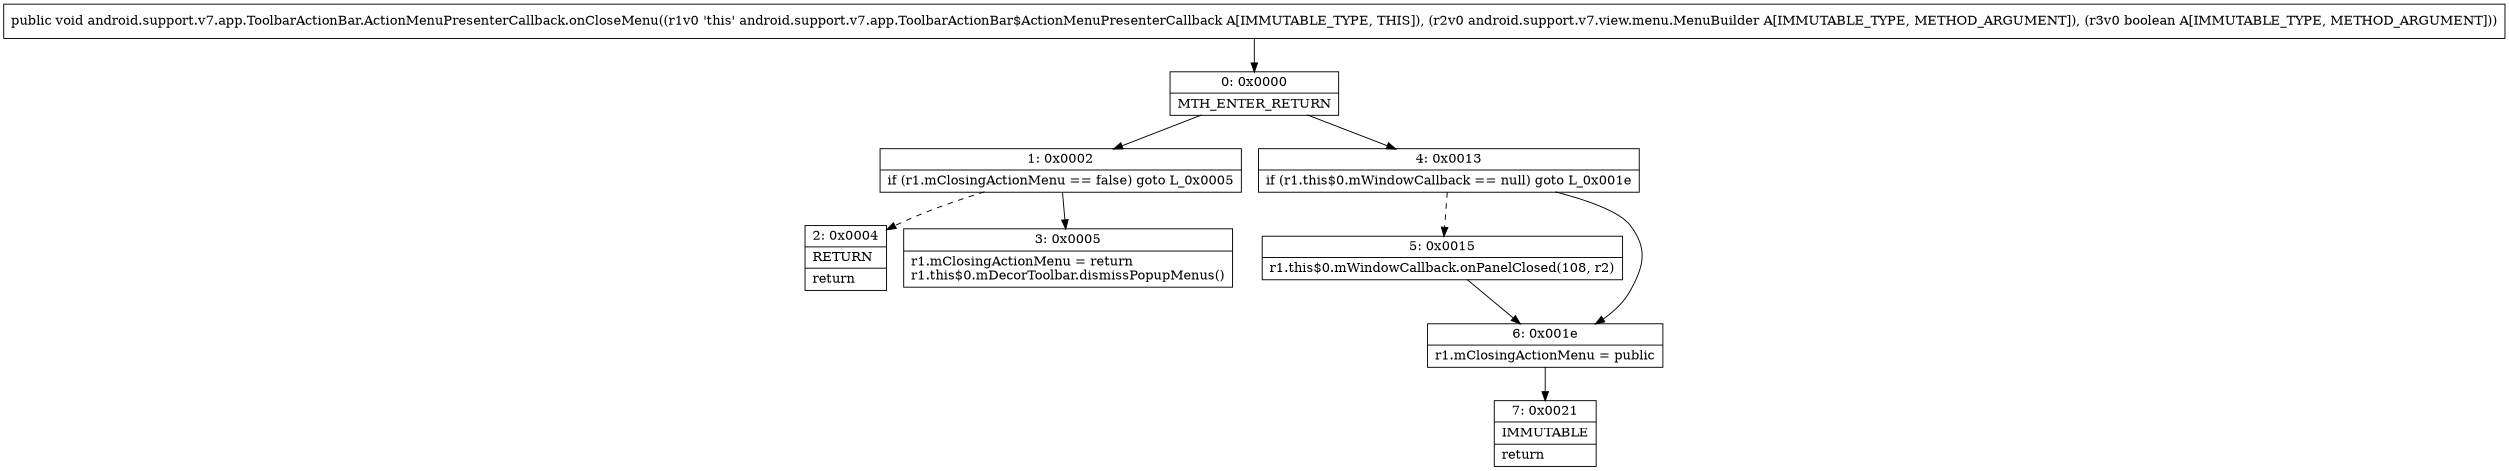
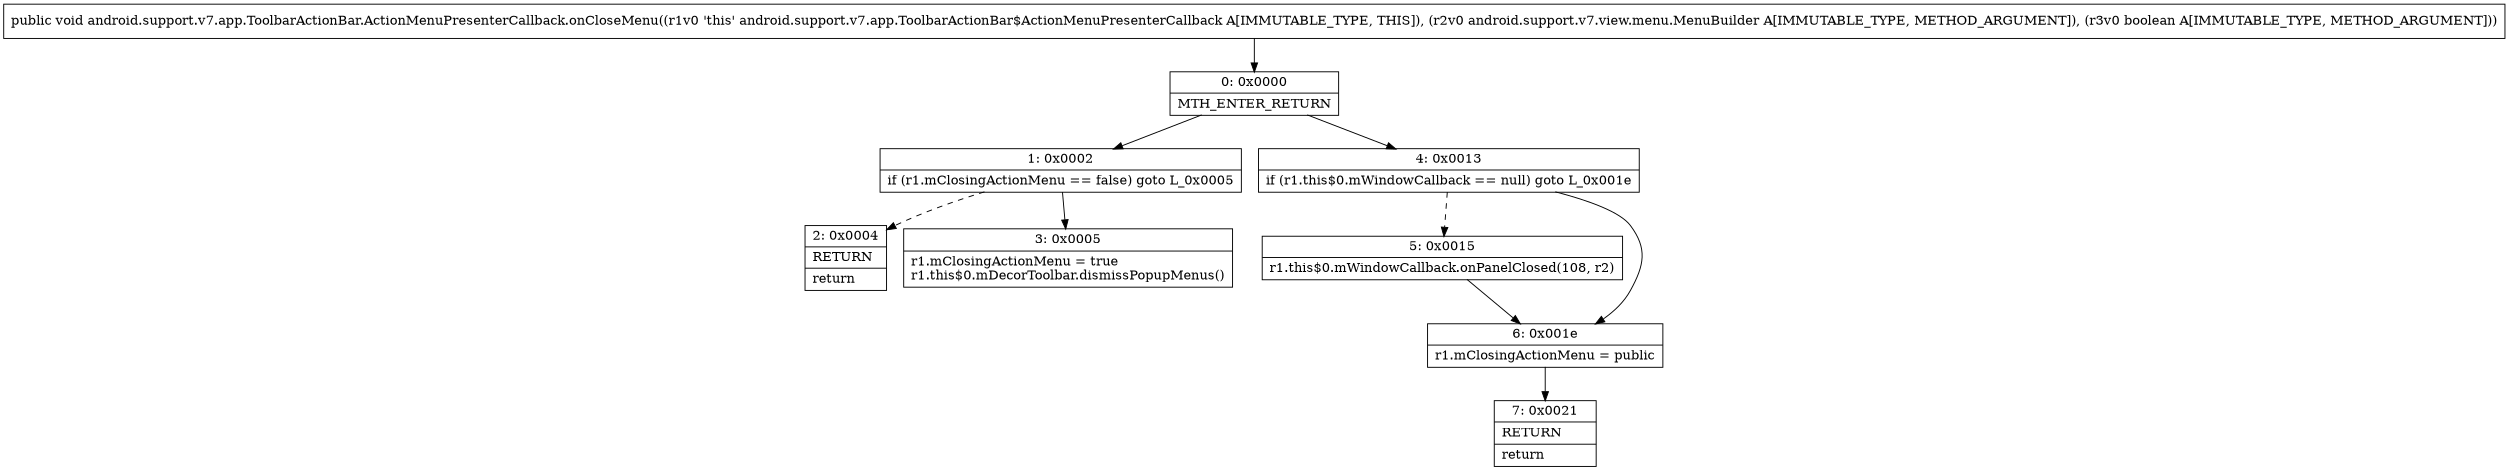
node "3: 0x0005": text "r1.mClosingActionMenu = return" -> "r1.mClosingActionMenu = true"
node "7: 0x0021": text "IMMUTABLE" -> "RETURN"
